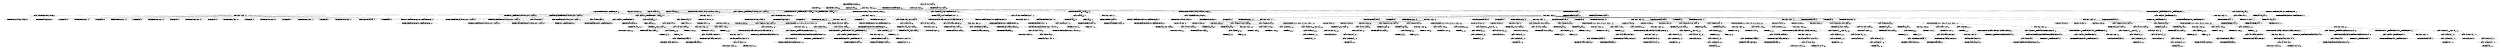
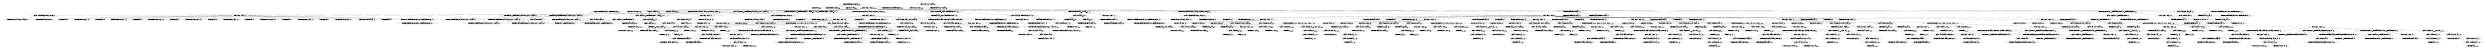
node "(UNKNOWN,int64_t *,int64_t *)": removed
